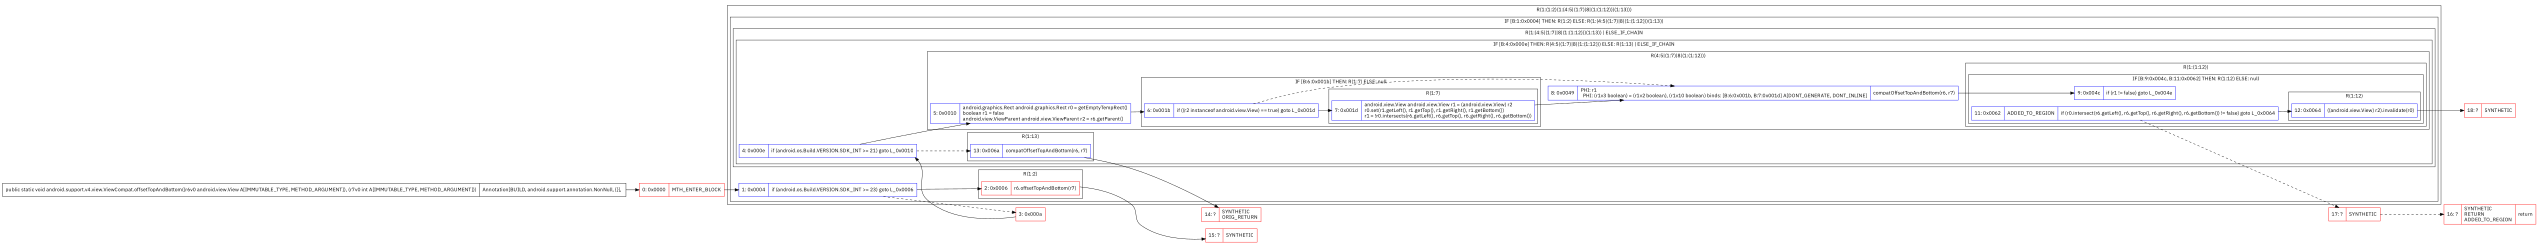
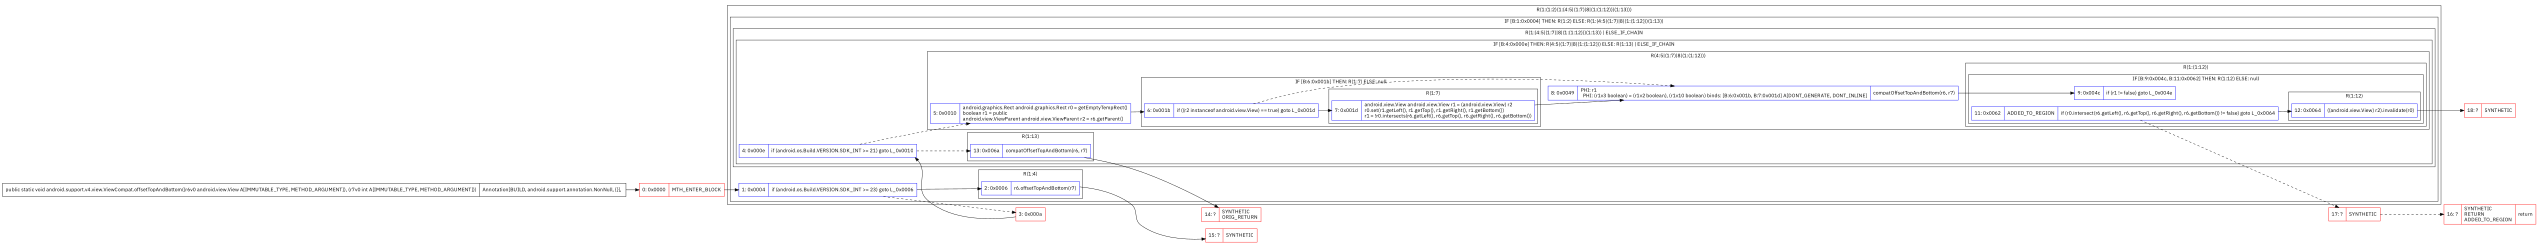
node "5: 0x0010": text "boolean r1 = false" -> "boolean r1 = public"
edge "4: 0x000e" -> "5: 0x0010": style solid -> dashed
cluster "R(1:2)": label "R(1:2)" -> "R(1:4)"
node "2: 0x0006": color red -> blue
